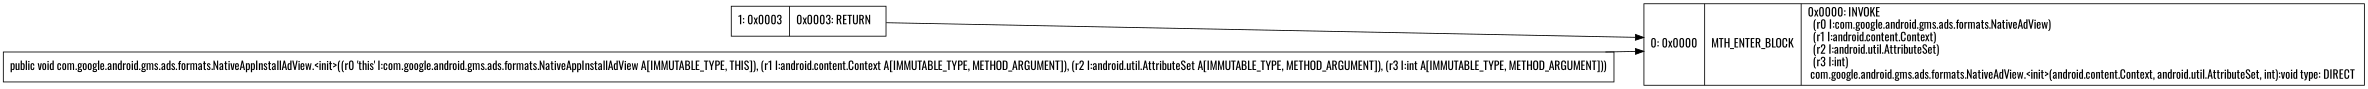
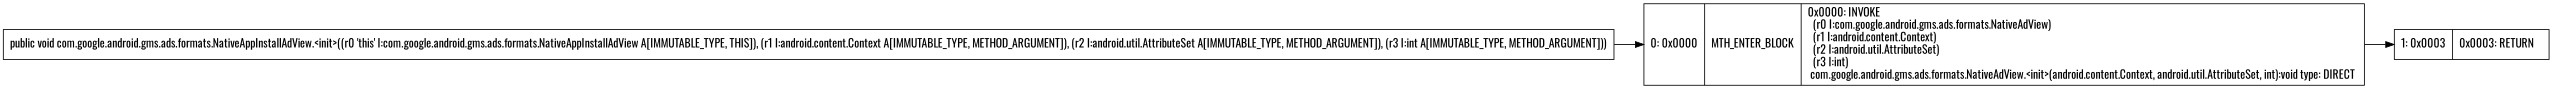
edge "1: 0x0003" -> "0: 0x0000": reversed
